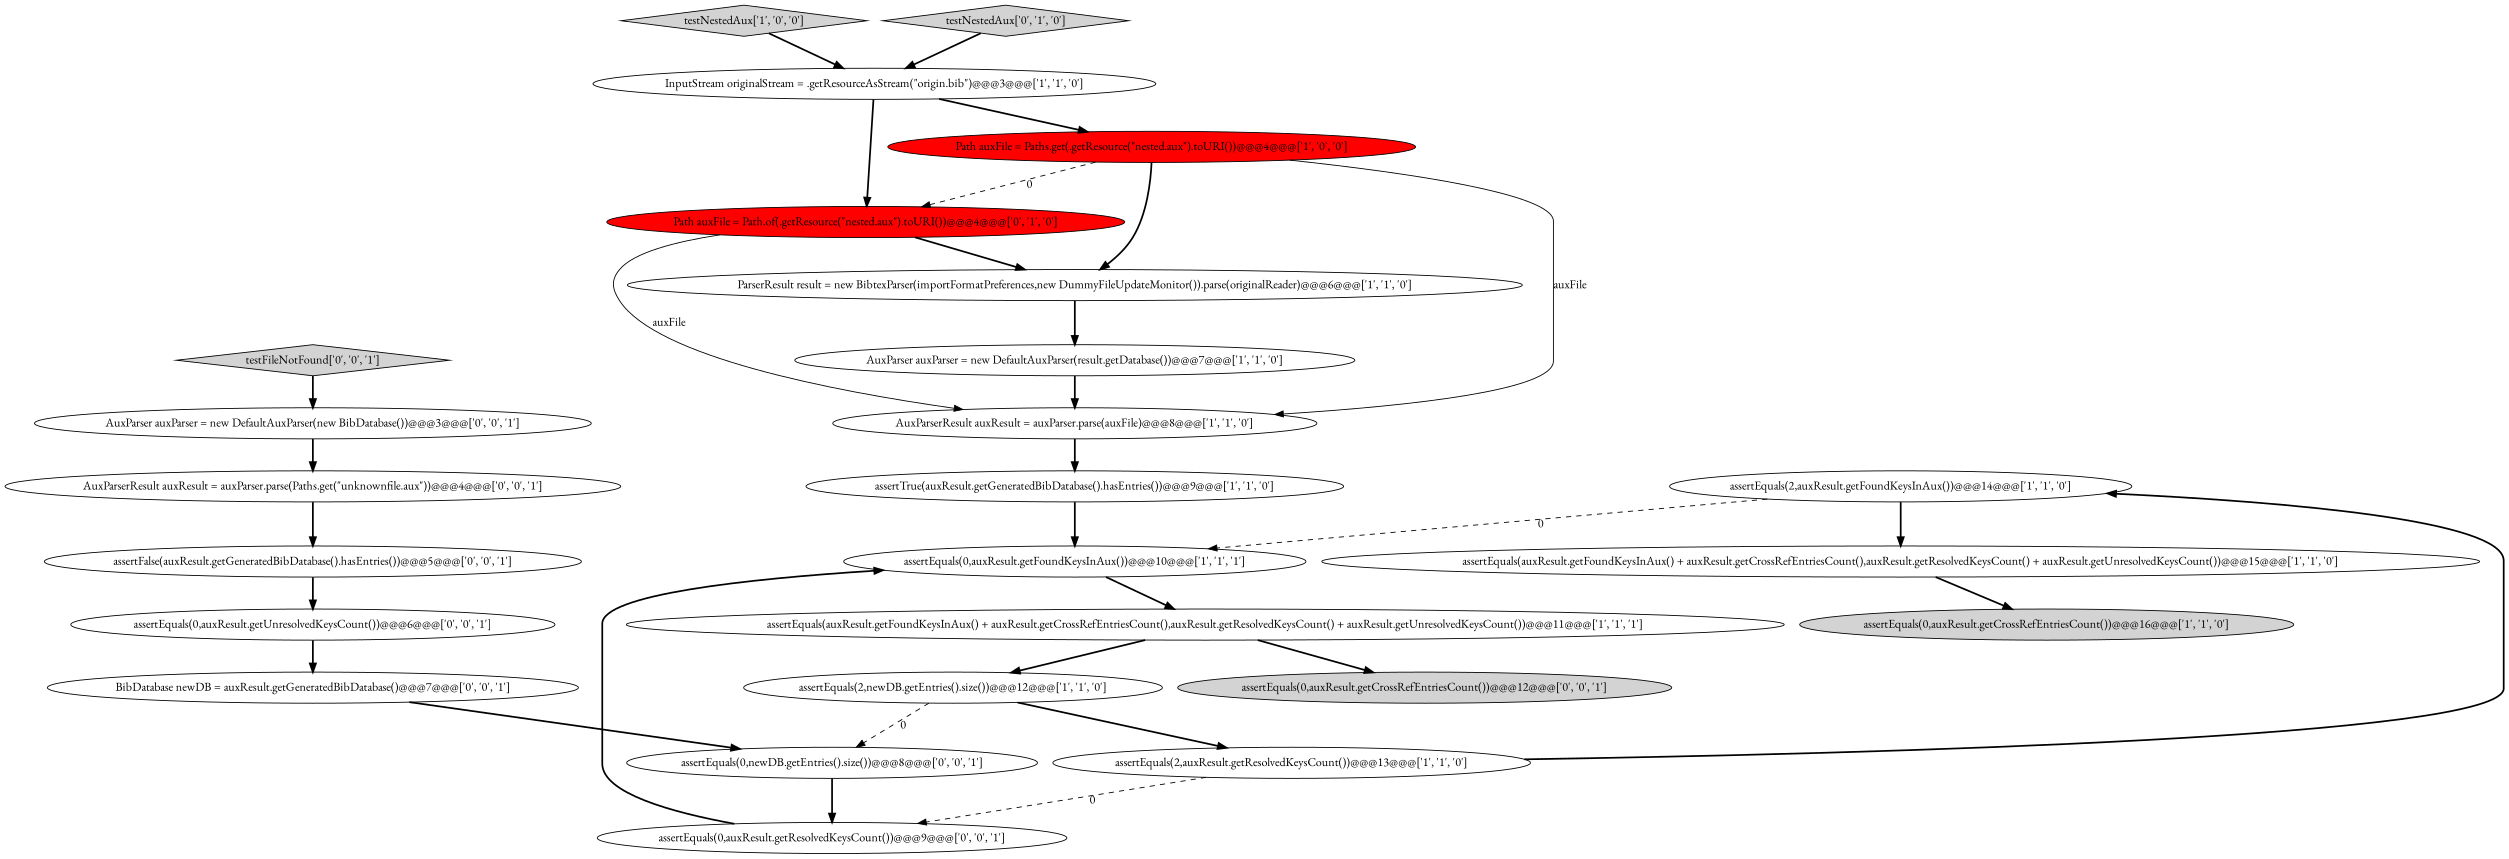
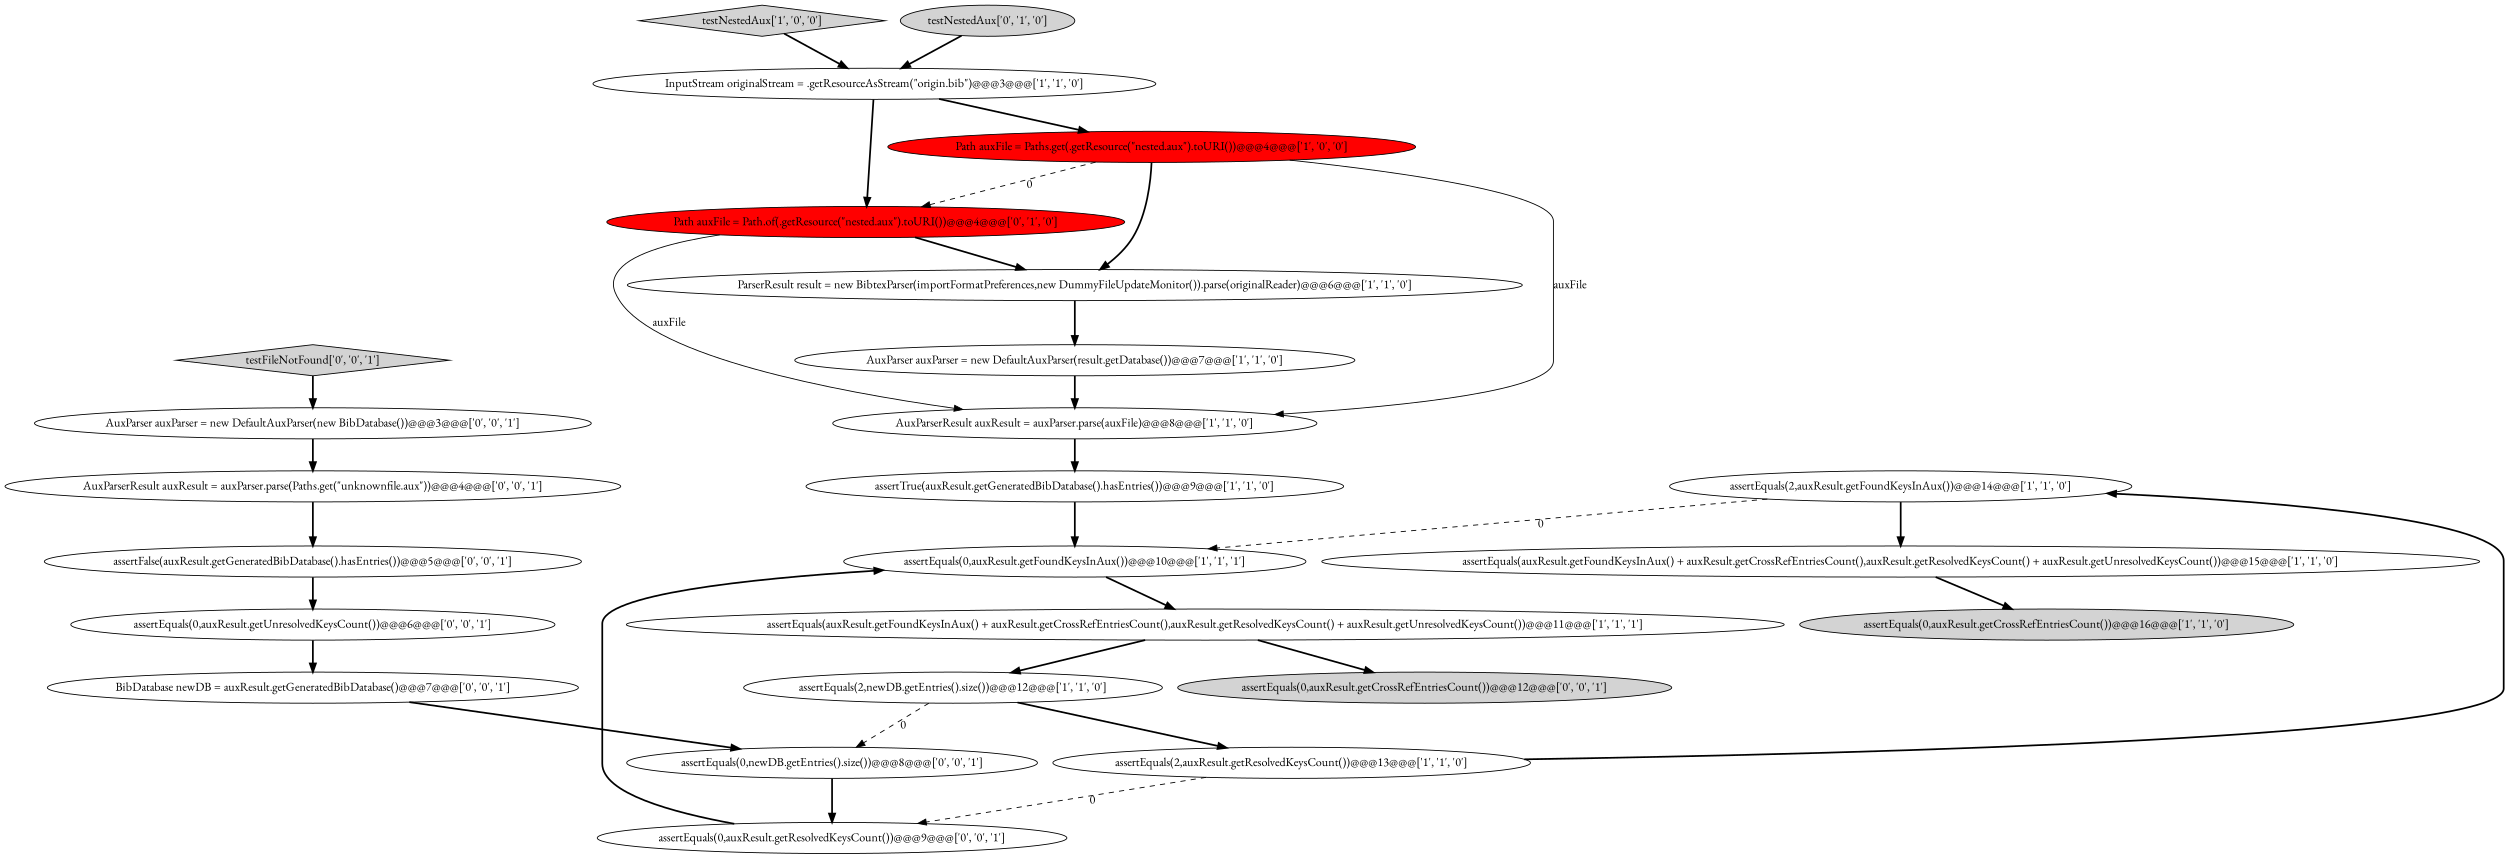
node "testNestedAux['0', '1', '0']": shape diamond -> ellipse
